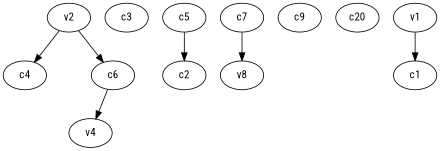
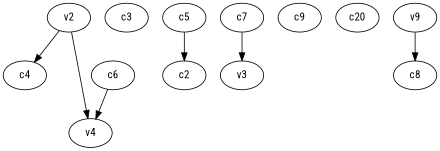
node "v1": label "v1" -> "v9"
edge "v2" -> "c6": now "v2" -> "v4"
node "v8": label "v8" -> "v3"
node "c1": label "c1" -> "c8"
